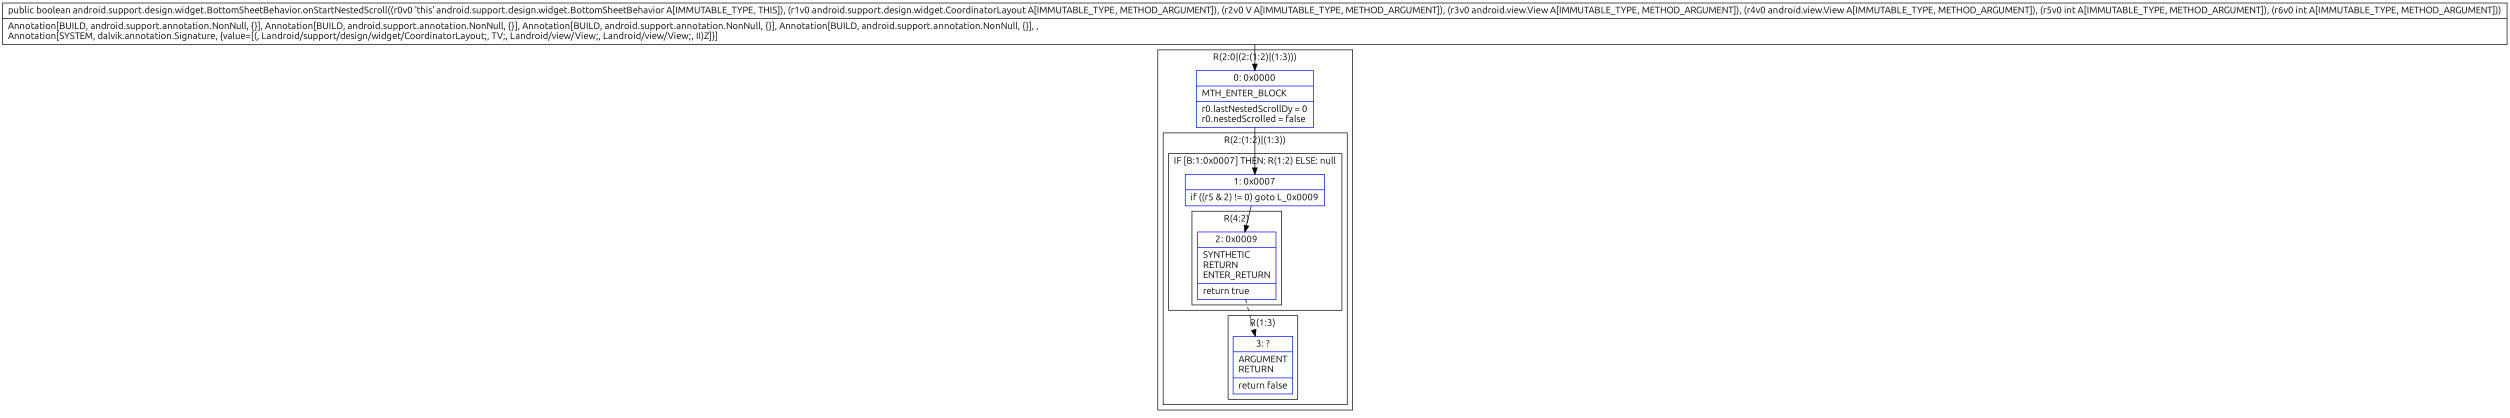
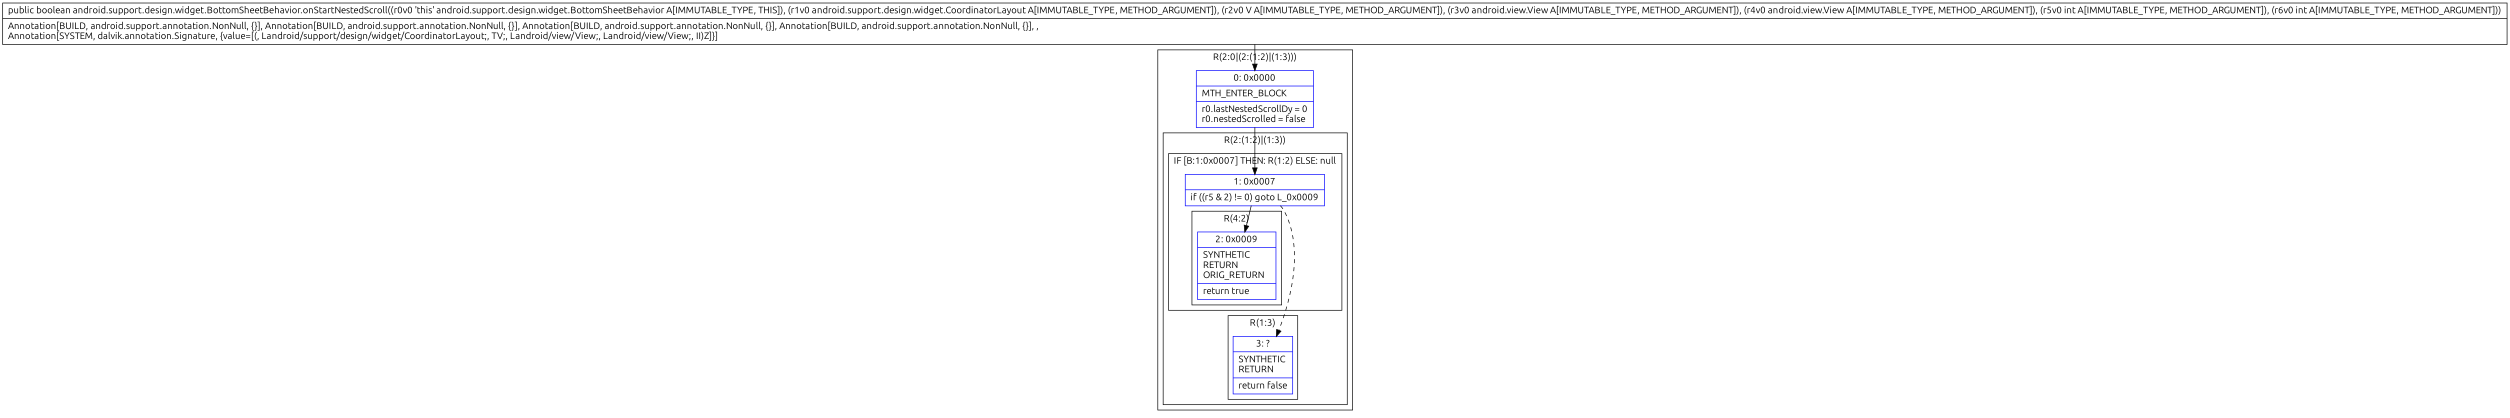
node "2: 0x0009": text "ENTER_RETURN" -> "ORIG_RETURN"
edge "2: 0x0009" -> "3: ?": now "1: 0x0007" -> "3: ?"
node "3: ?": text "ARGUMENT" -> "SYNTHETIC"
